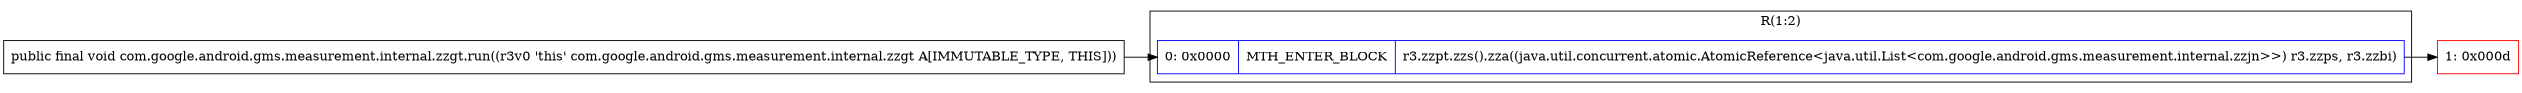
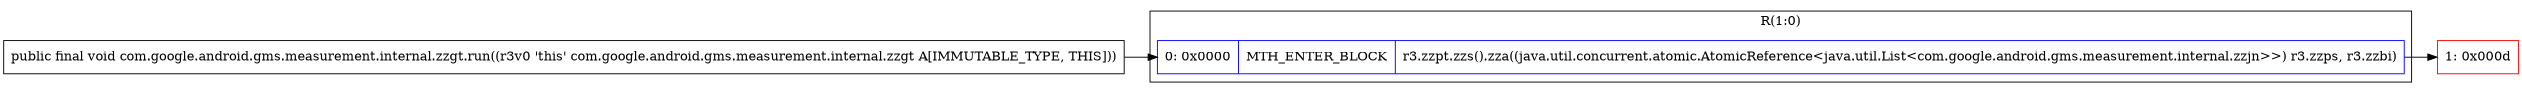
cluster "R(1:2)": label "R(1:2)" -> "R(1:0)"
